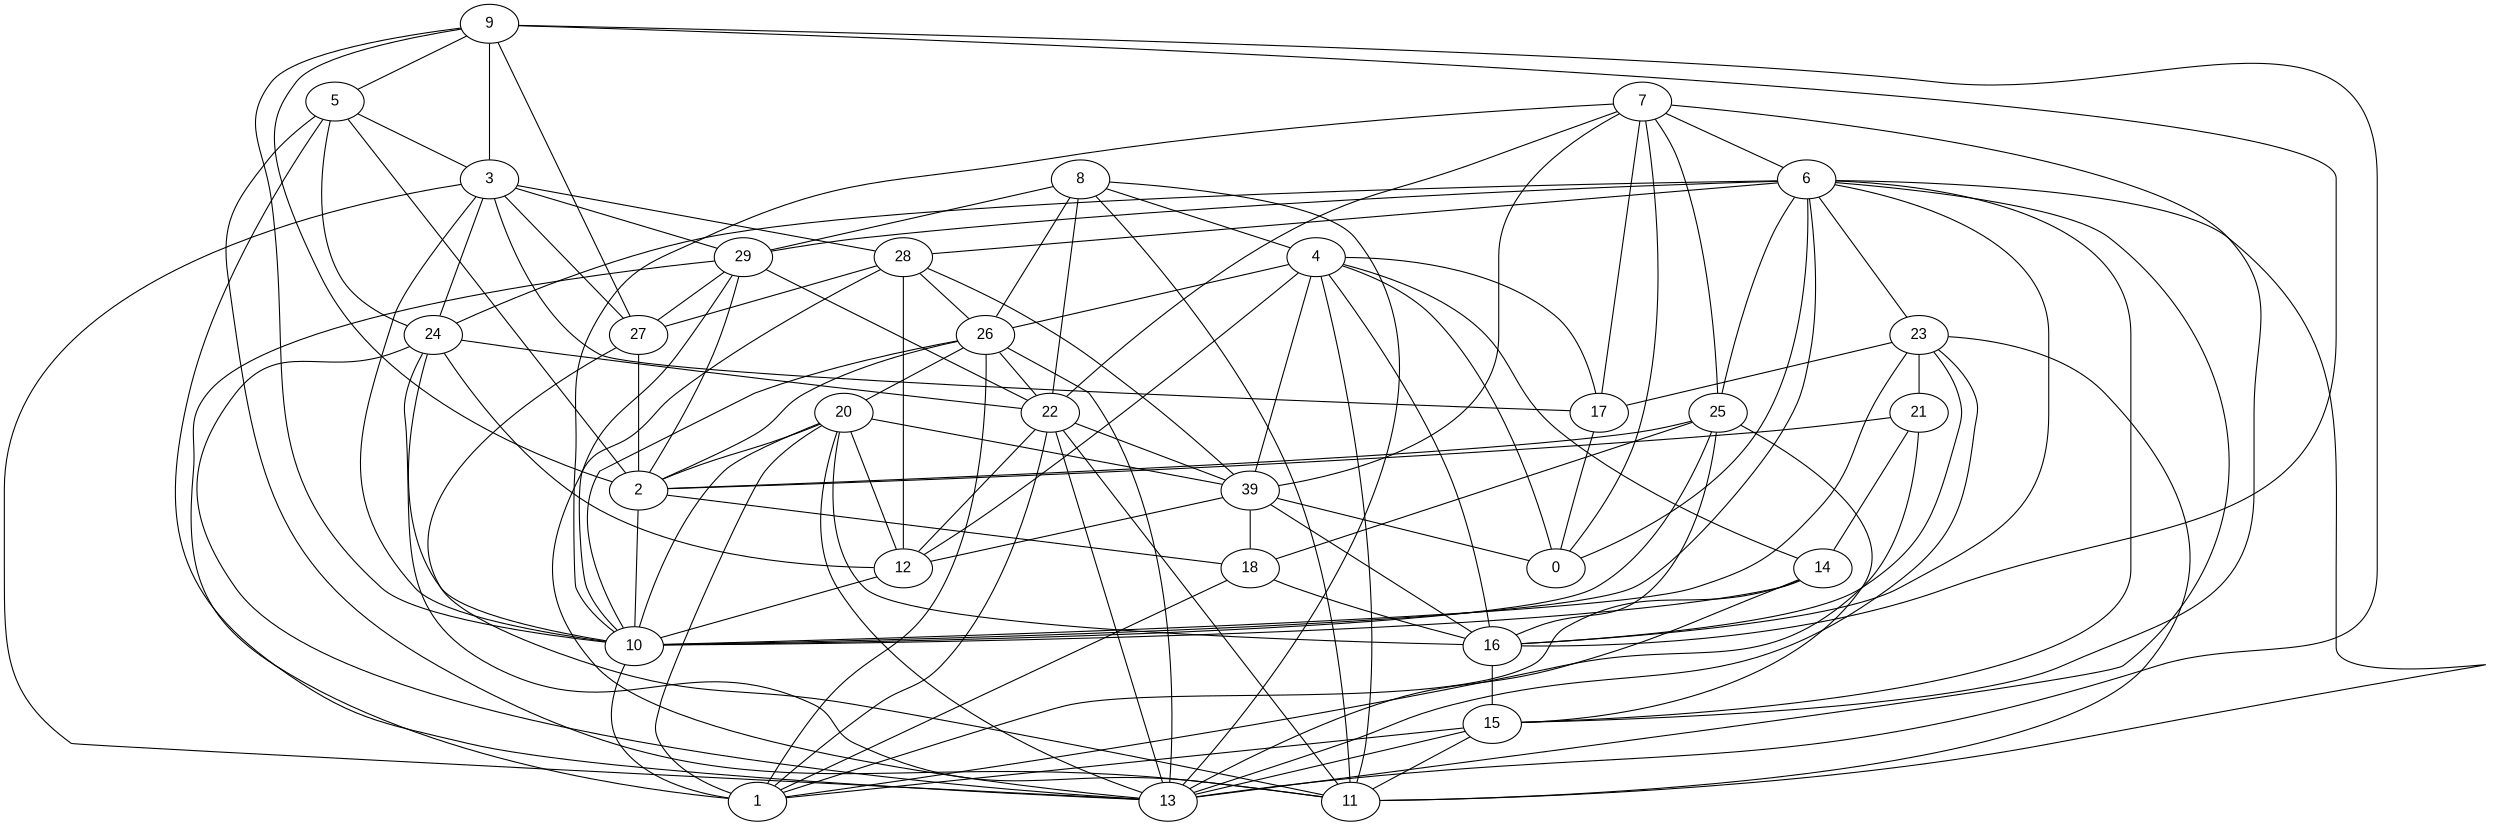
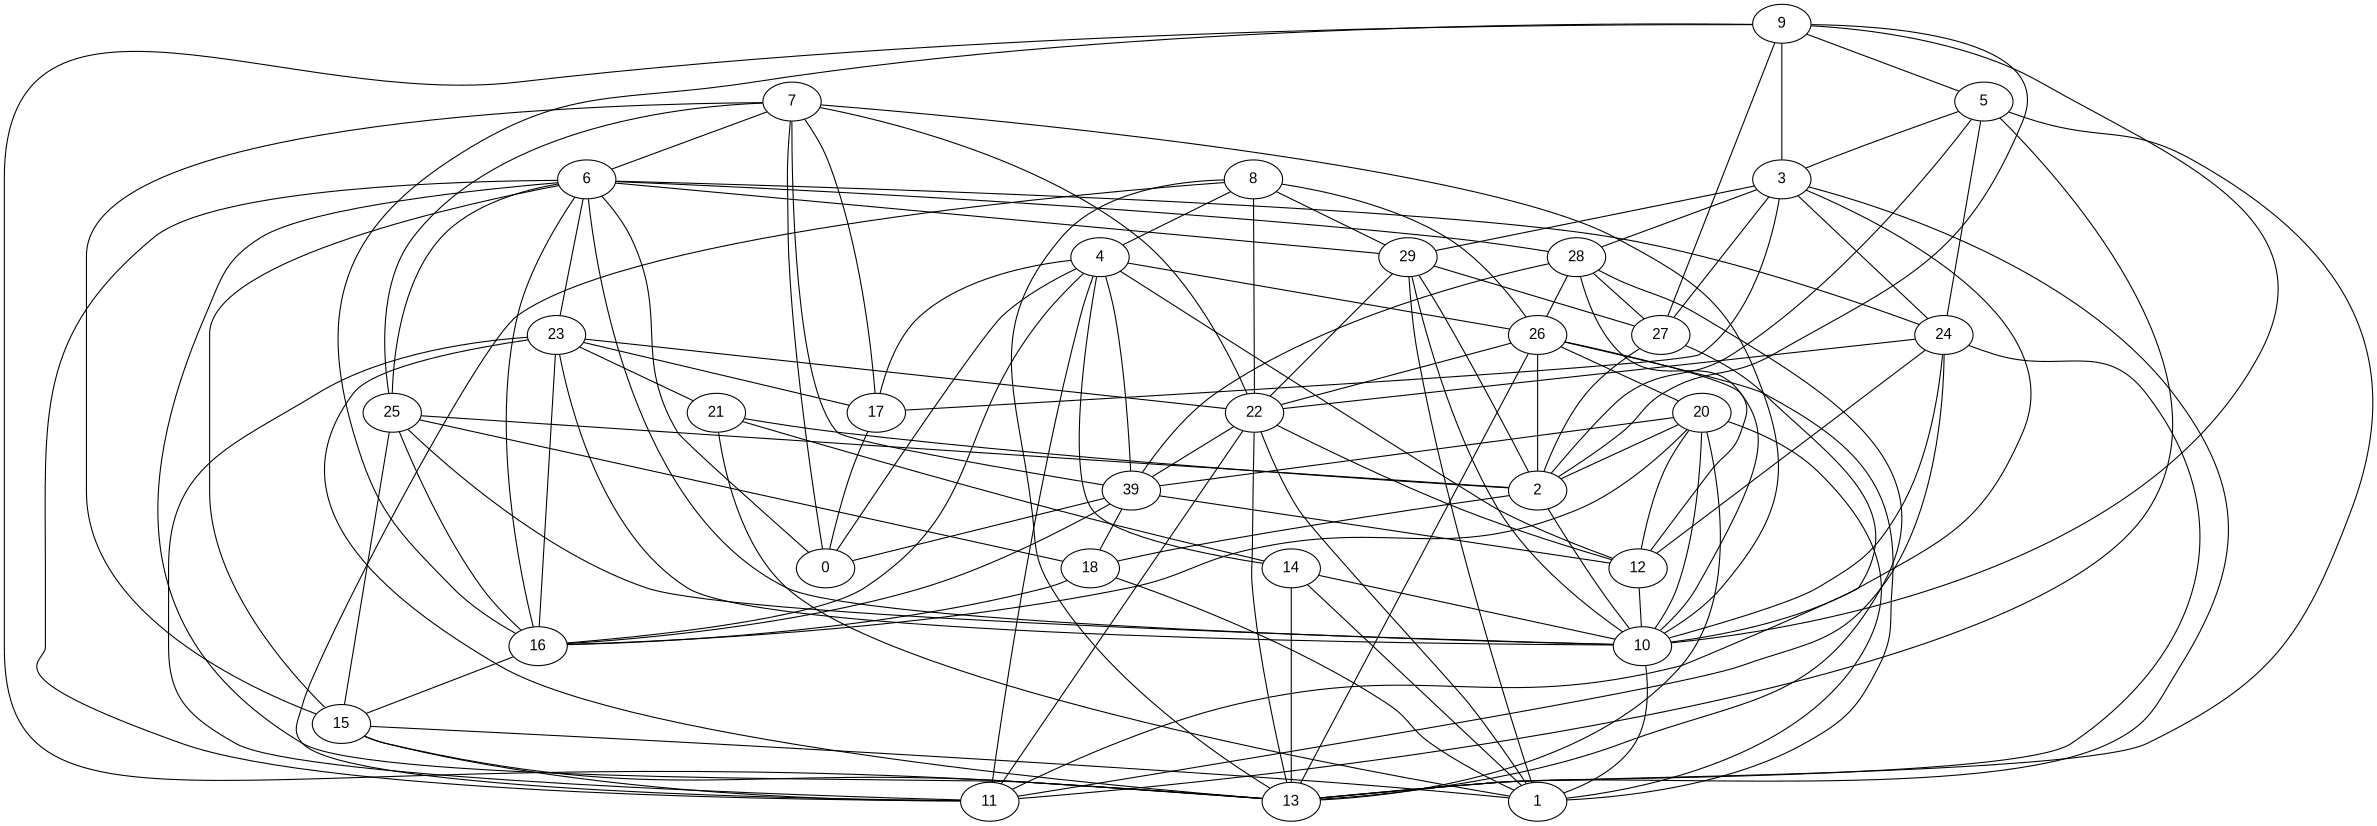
edge "23" -- "22": added
